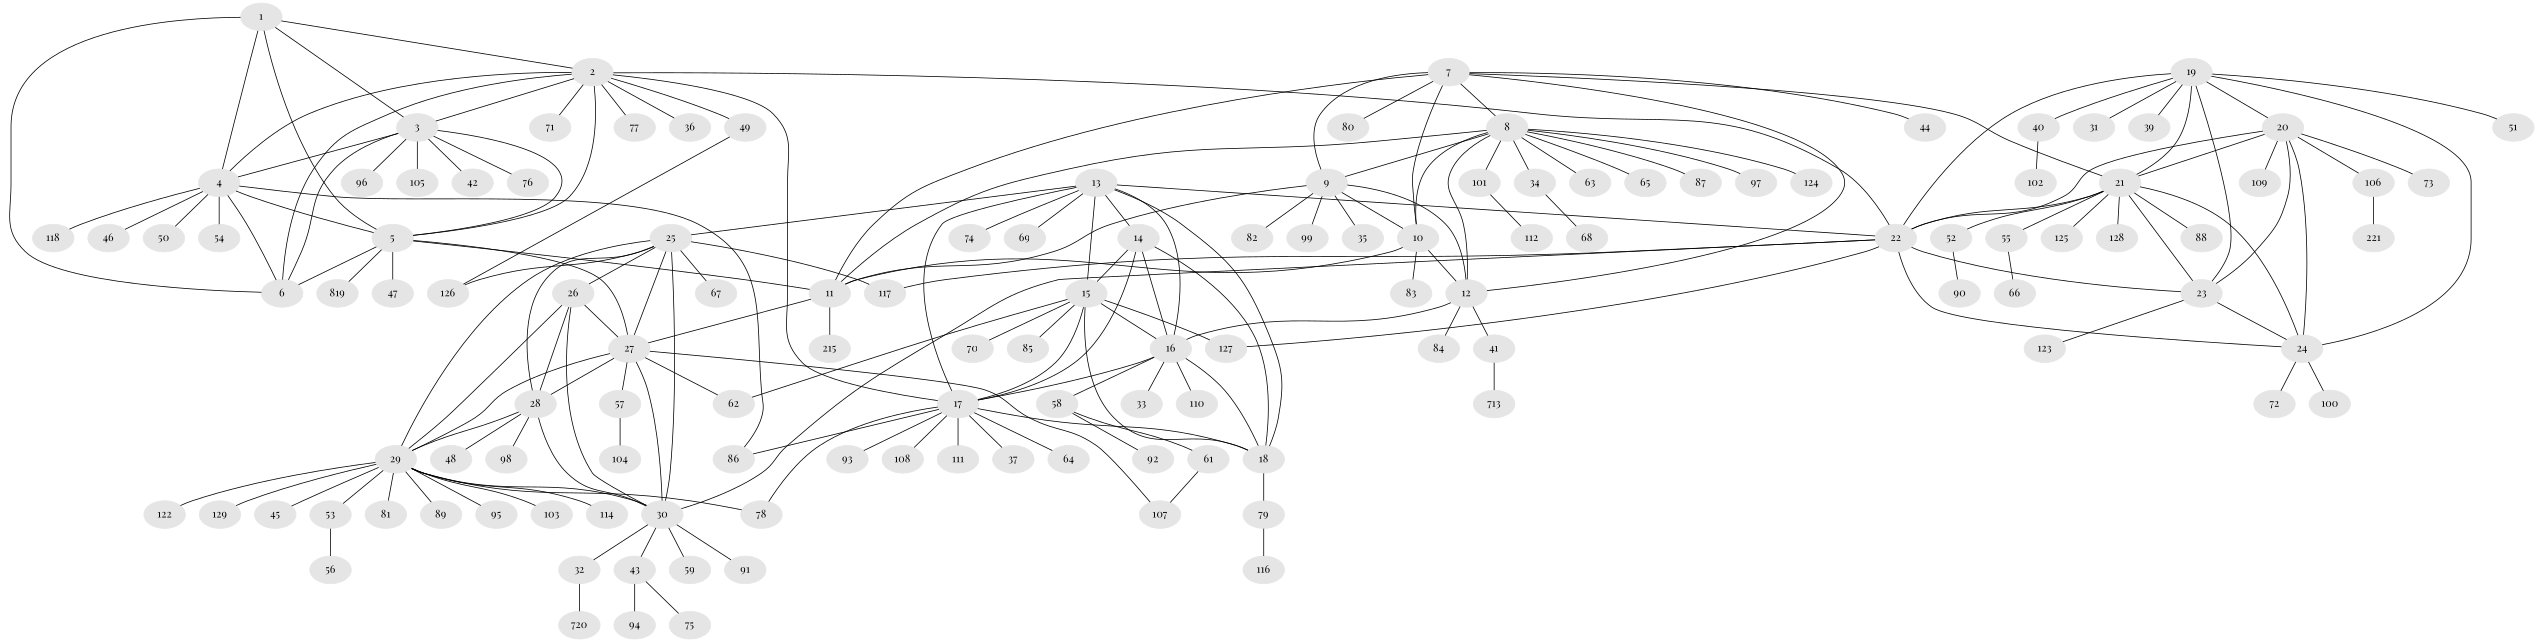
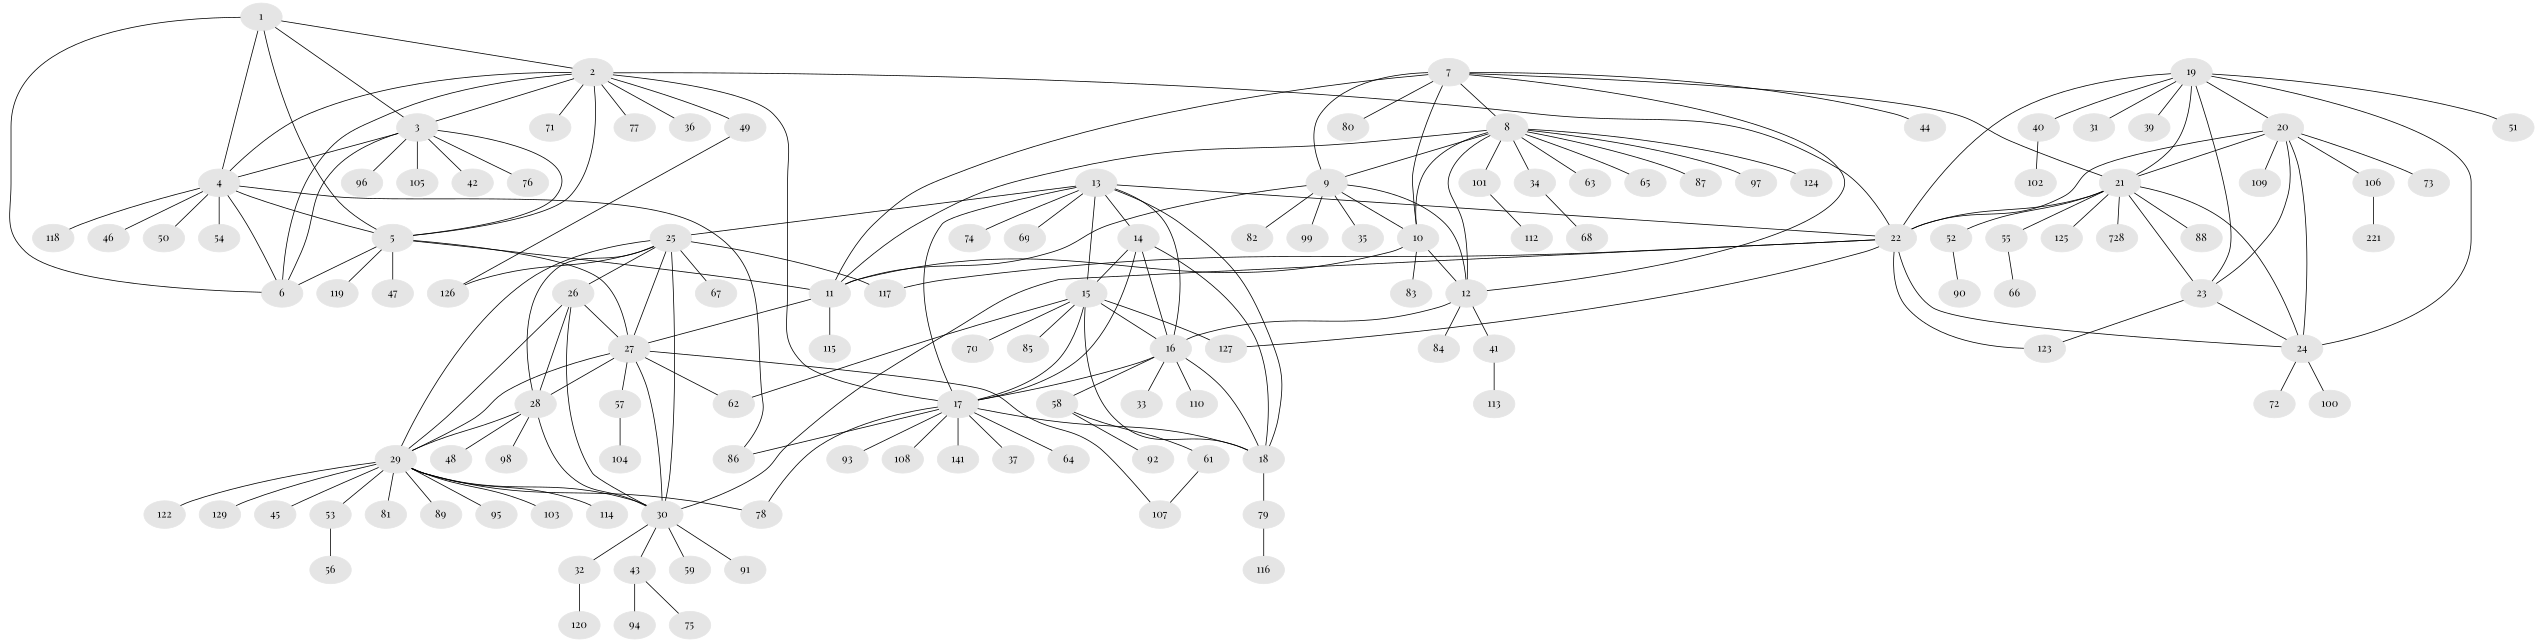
node "128": label "128" -> "728"
edge "22" -- "23": now "22" -- "123"
node "819": label "819" -> "119"
node "215": label "215" -> "115"
node "713": label "713" -> "113"
node "111": label "111" -> "141"
node "720": label "720" -> "120"
